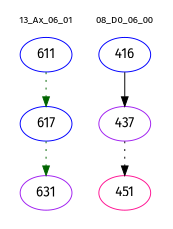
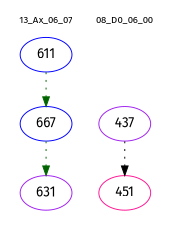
cluster "13_Ax_06_01": label "13_Ax_06_01" -> "13_Ax_06_07"
node "416": removed
node "617": label "617" -> "667"
